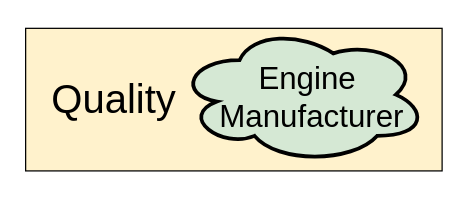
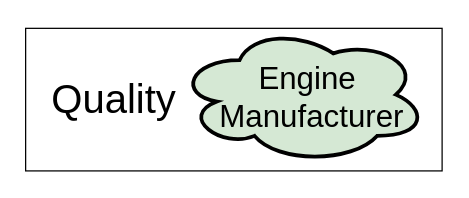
node "Quality": fillcolor #fff2cc -> #ffffff
